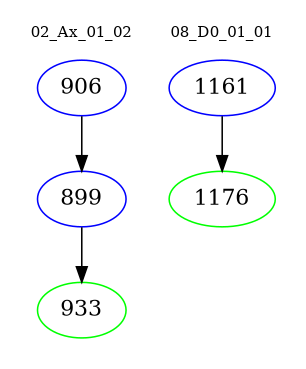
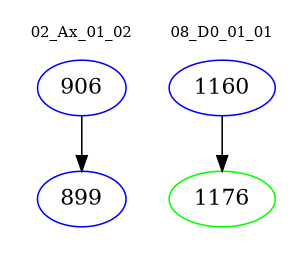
node "1161": label "1161" -> "1160"
node "933": removed
